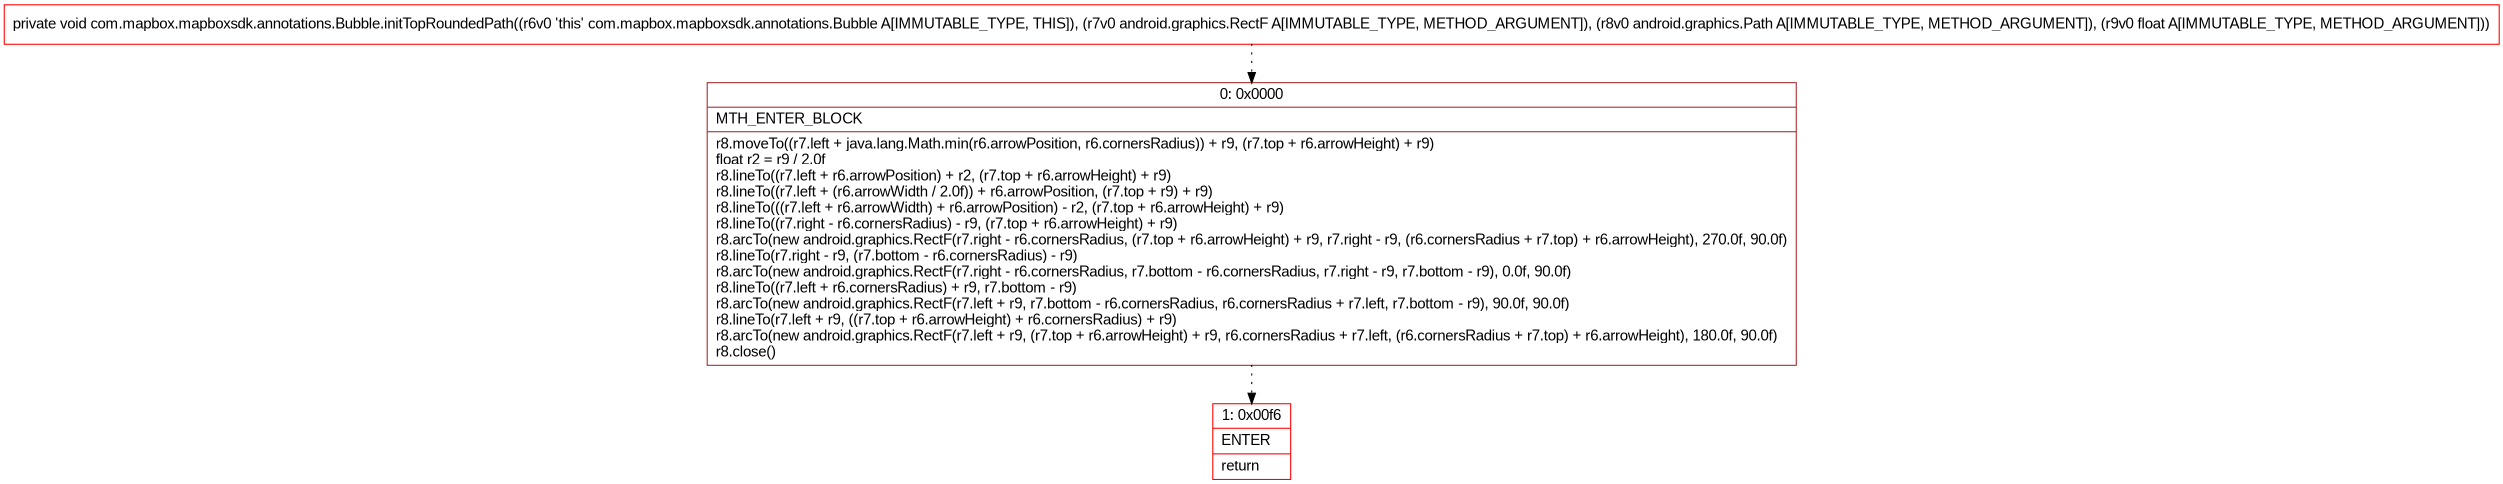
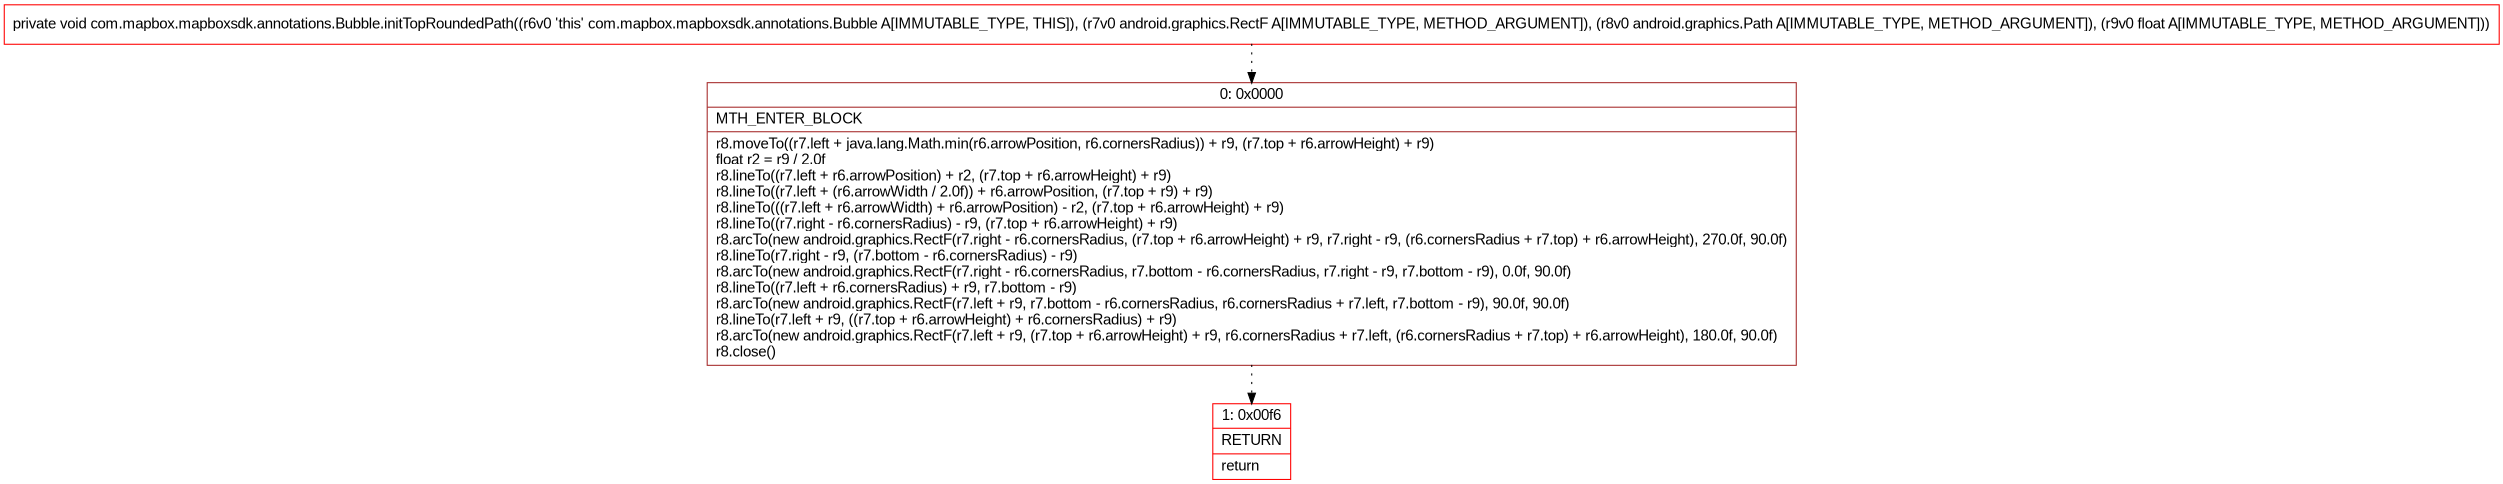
node "1: 0x00f6": text "ENTER" -> "RETURN"
